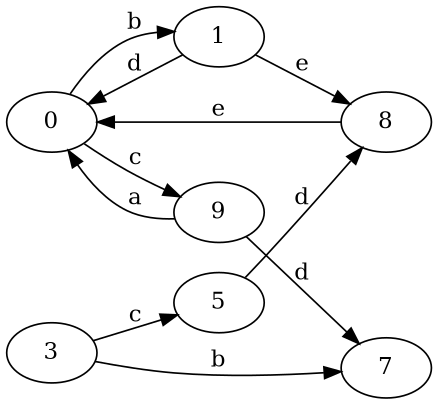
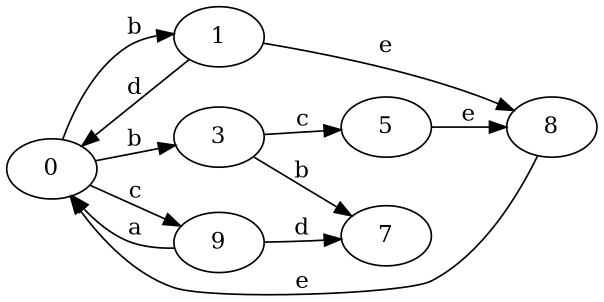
edge "0" -> "3": added, label "b"
edge "5" -> "8": label "d" -> "e"
